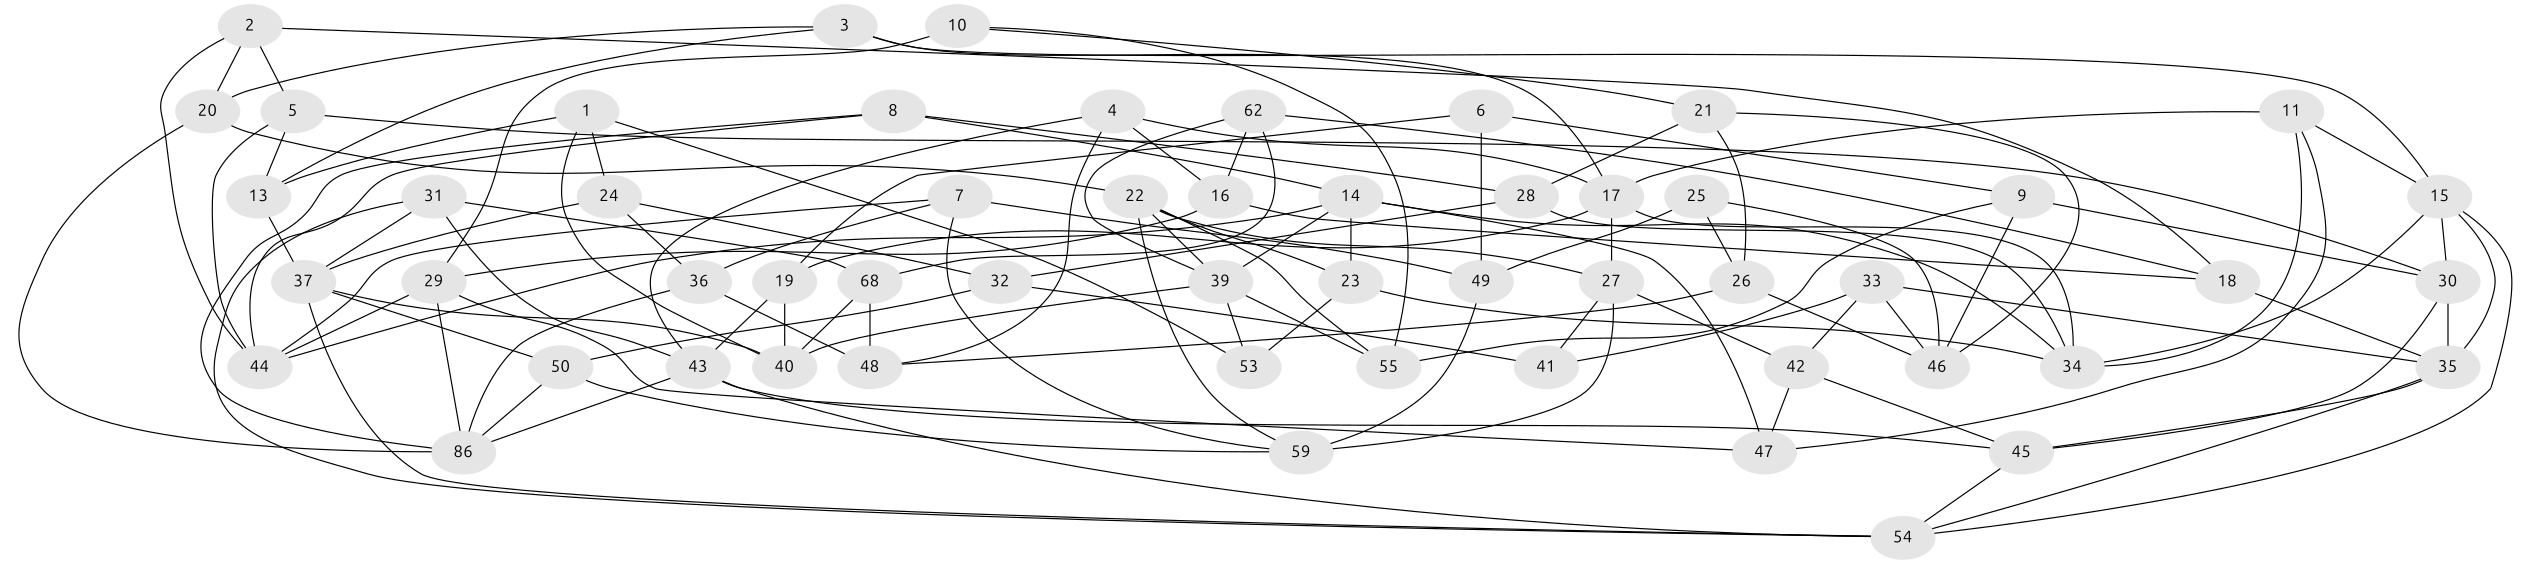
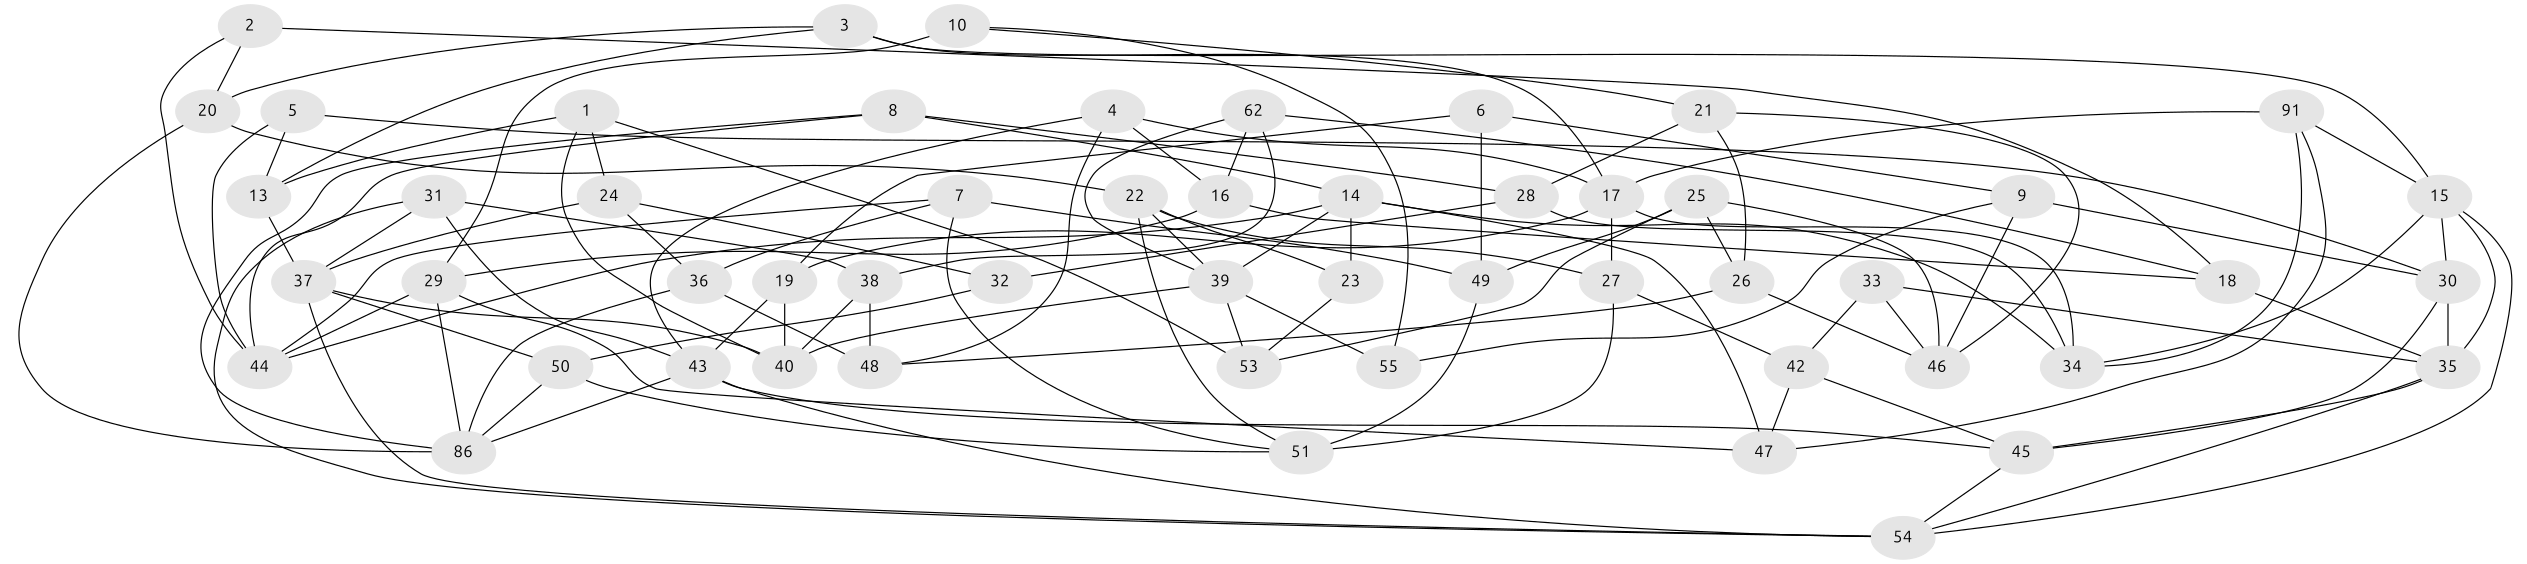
edge "2" -- "5": removed
node "11": label "11" -> "91"
edge "22" -- "55": removed
node "68": label "68" -> "38"
edge "25" -- "53": added
edge "23" -- "34": removed
node "41": removed
node "59": label "59" -> "51"
